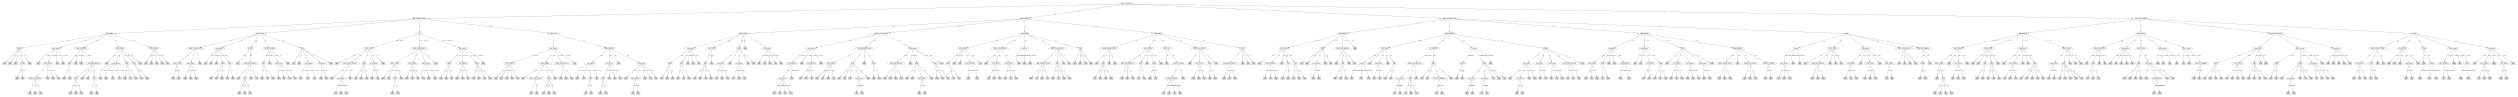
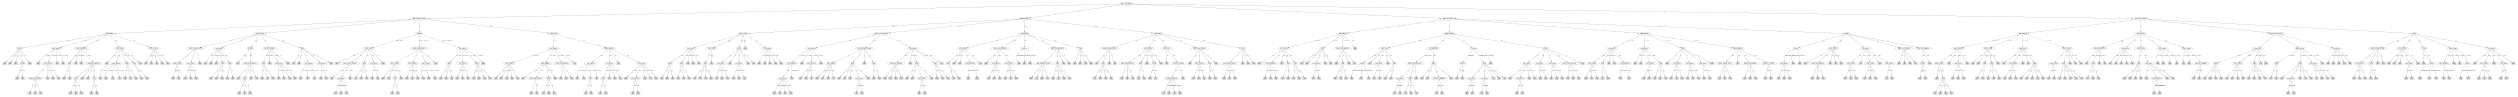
node "atual": label "atual" -> "educacao"
